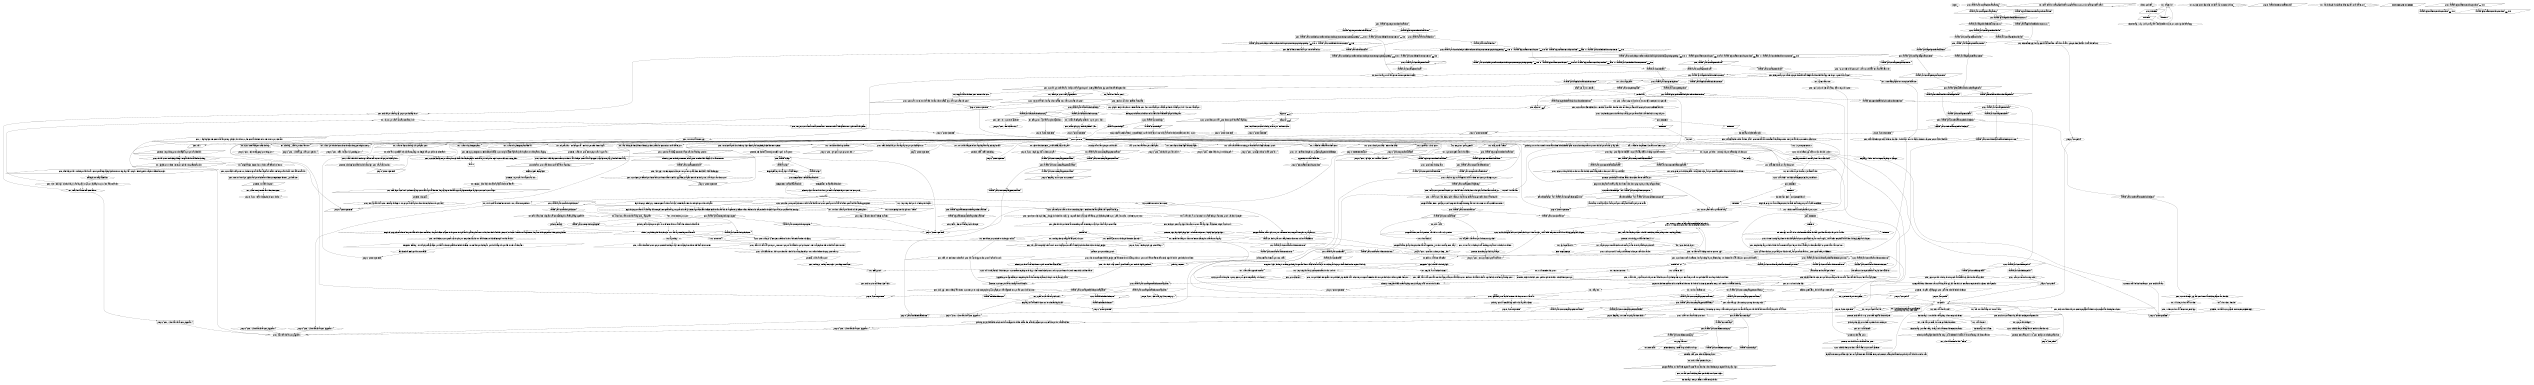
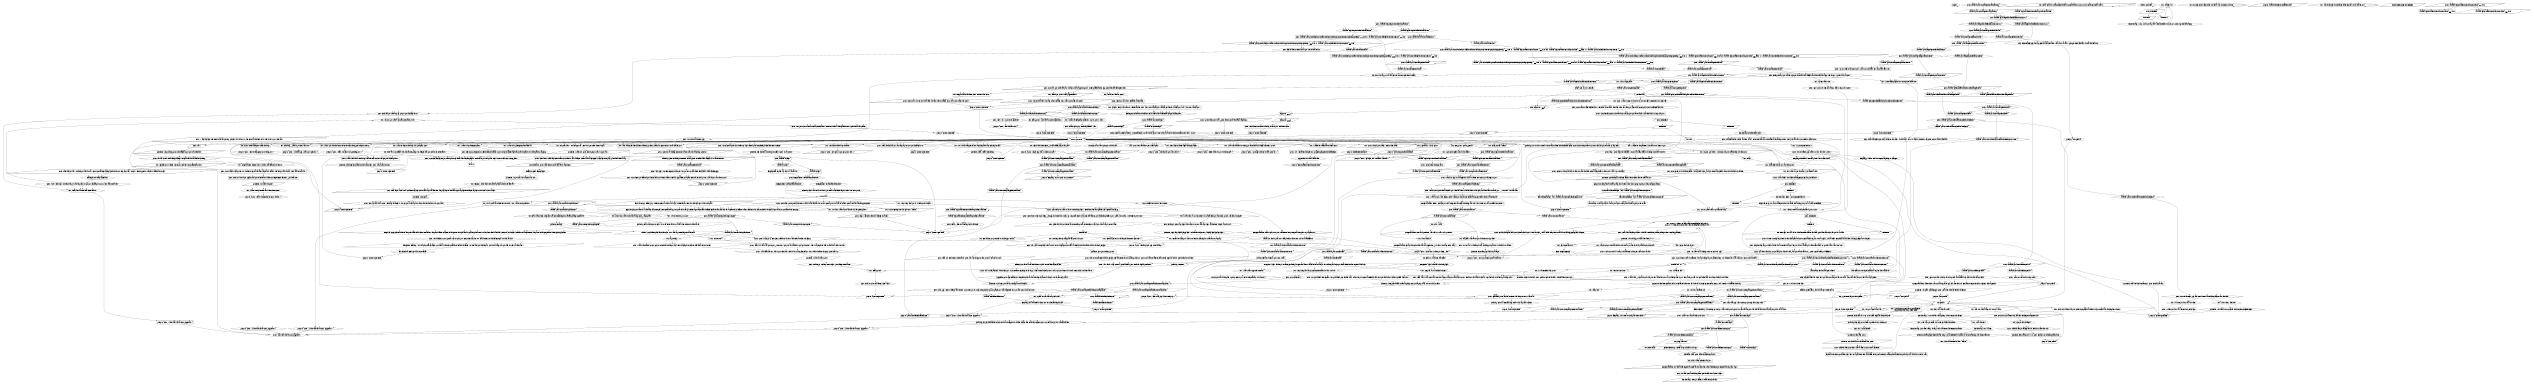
node "Encyclopedia: By the way, 'kipt' is a racial tempt.": label "Encyclopedia: By the way, 'kipt' is a racial tempt." -> "Encyclopedia: By the way, 'kipt' is a racial slur."
